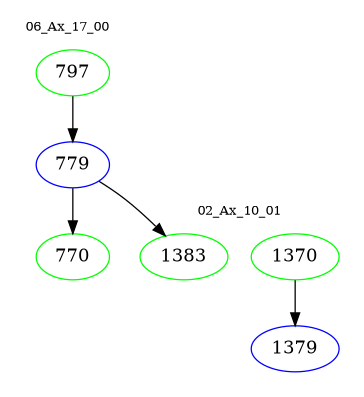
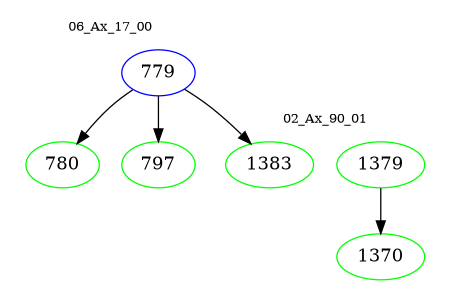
edge "797" -> "779": reversed
cluster "02_Ax_10_01": label "02_Ax_10_01" -> "02_Ax_90_01"
node "770": label "770" -> "780"
edge "1370" -> "1379": reversed
node "1379": color blue -> green
